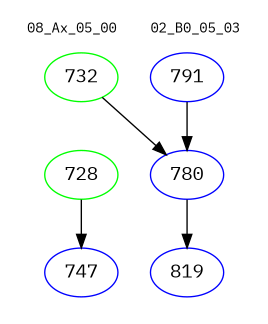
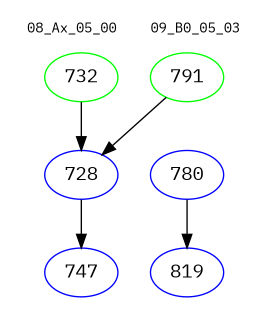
cluster "02_B0_05_03": label "02_B0_05_03" -> "09_B0_05_03"
node "791": color blue -> green
edge "732" -> "780": now "732" -> "728"
edge "791" -> "780": now "791" -> "728"
node "728": color green -> blue
